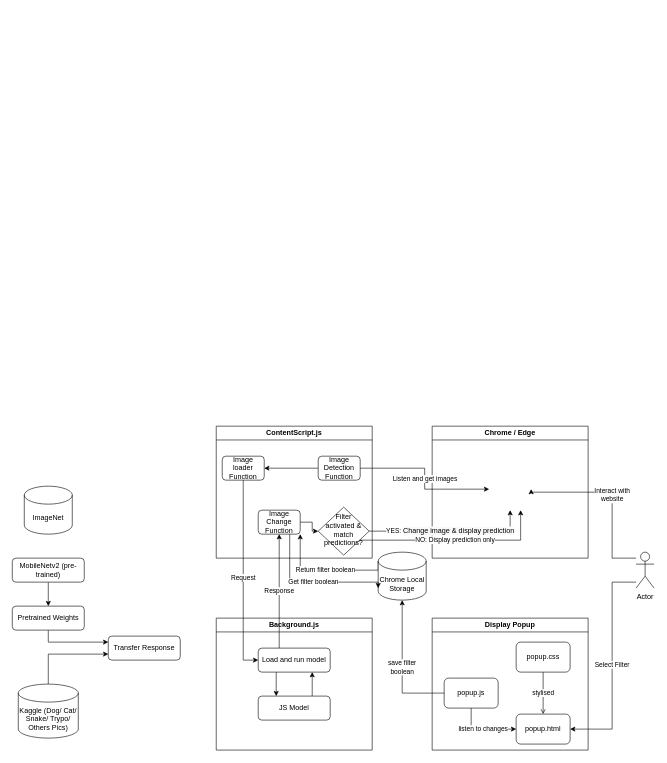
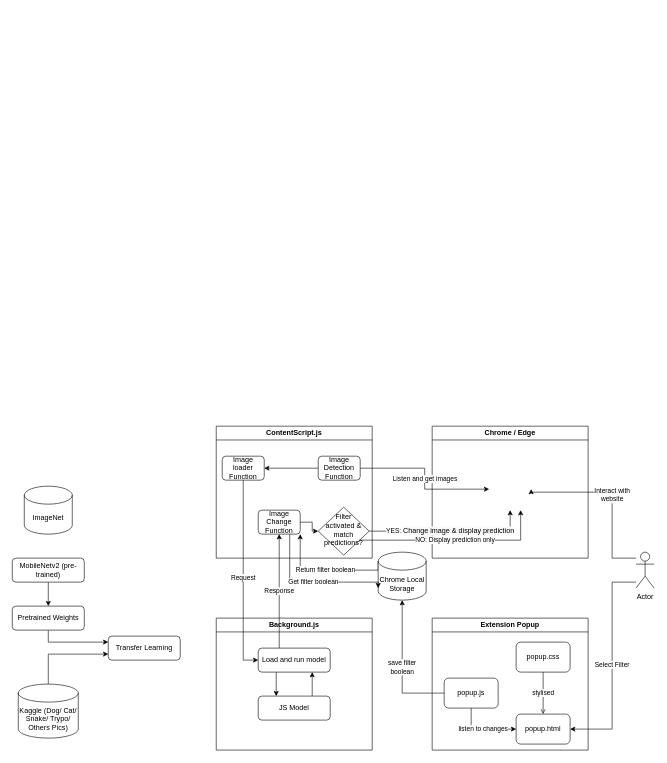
node "Display Popup": label "Display Popup" -> "Extension Popup"
node "Transfer Response": label "Transfer Response" -> "Transfer Learning"
